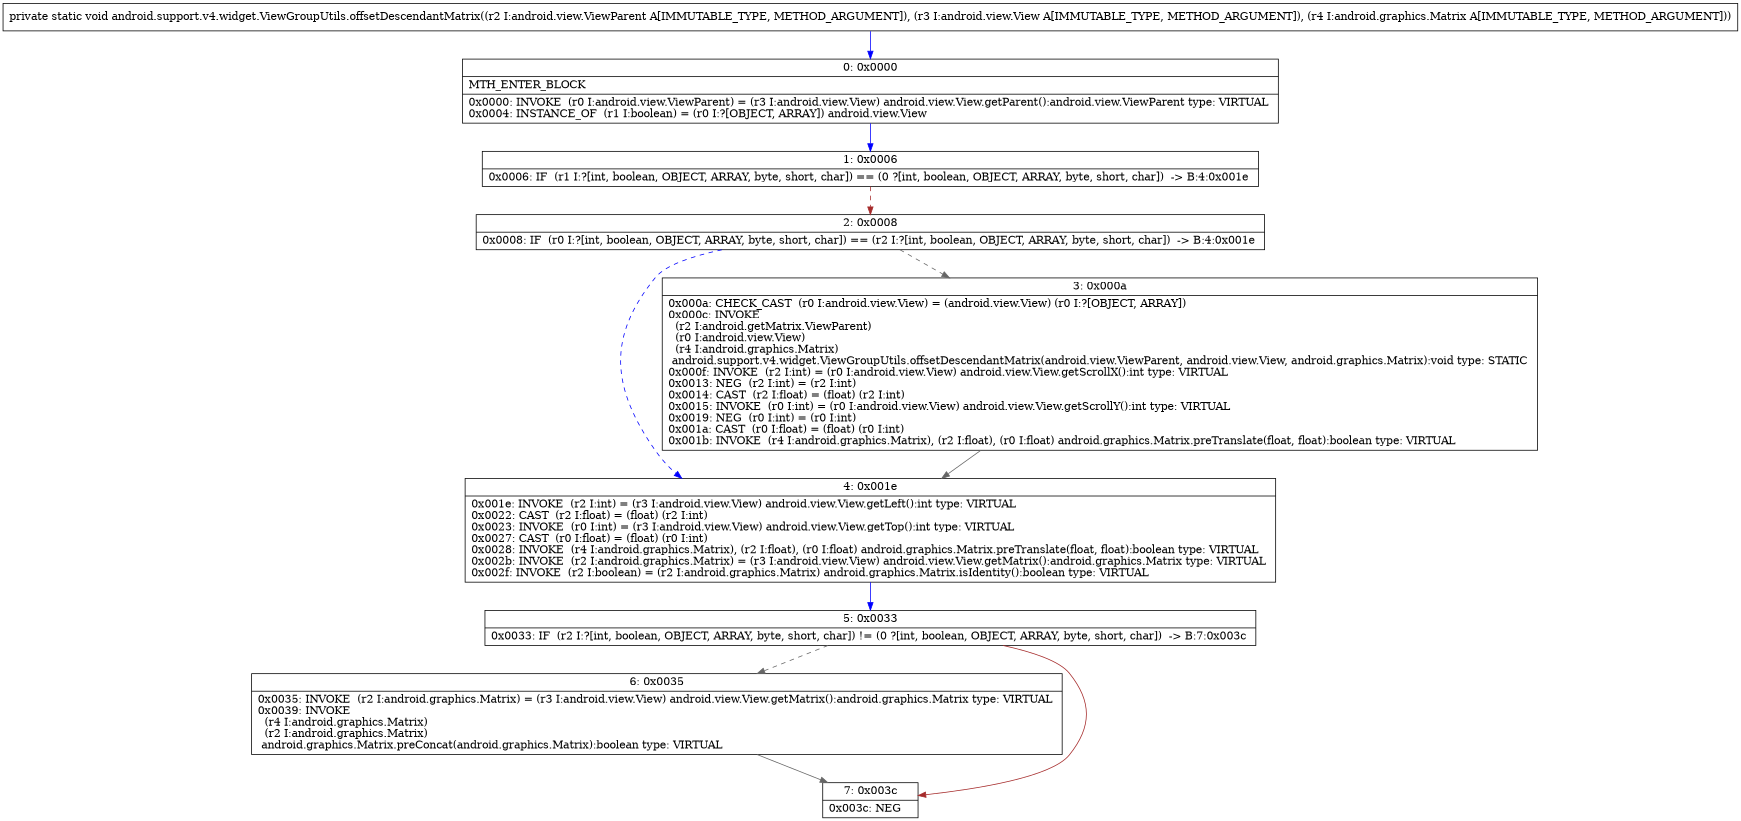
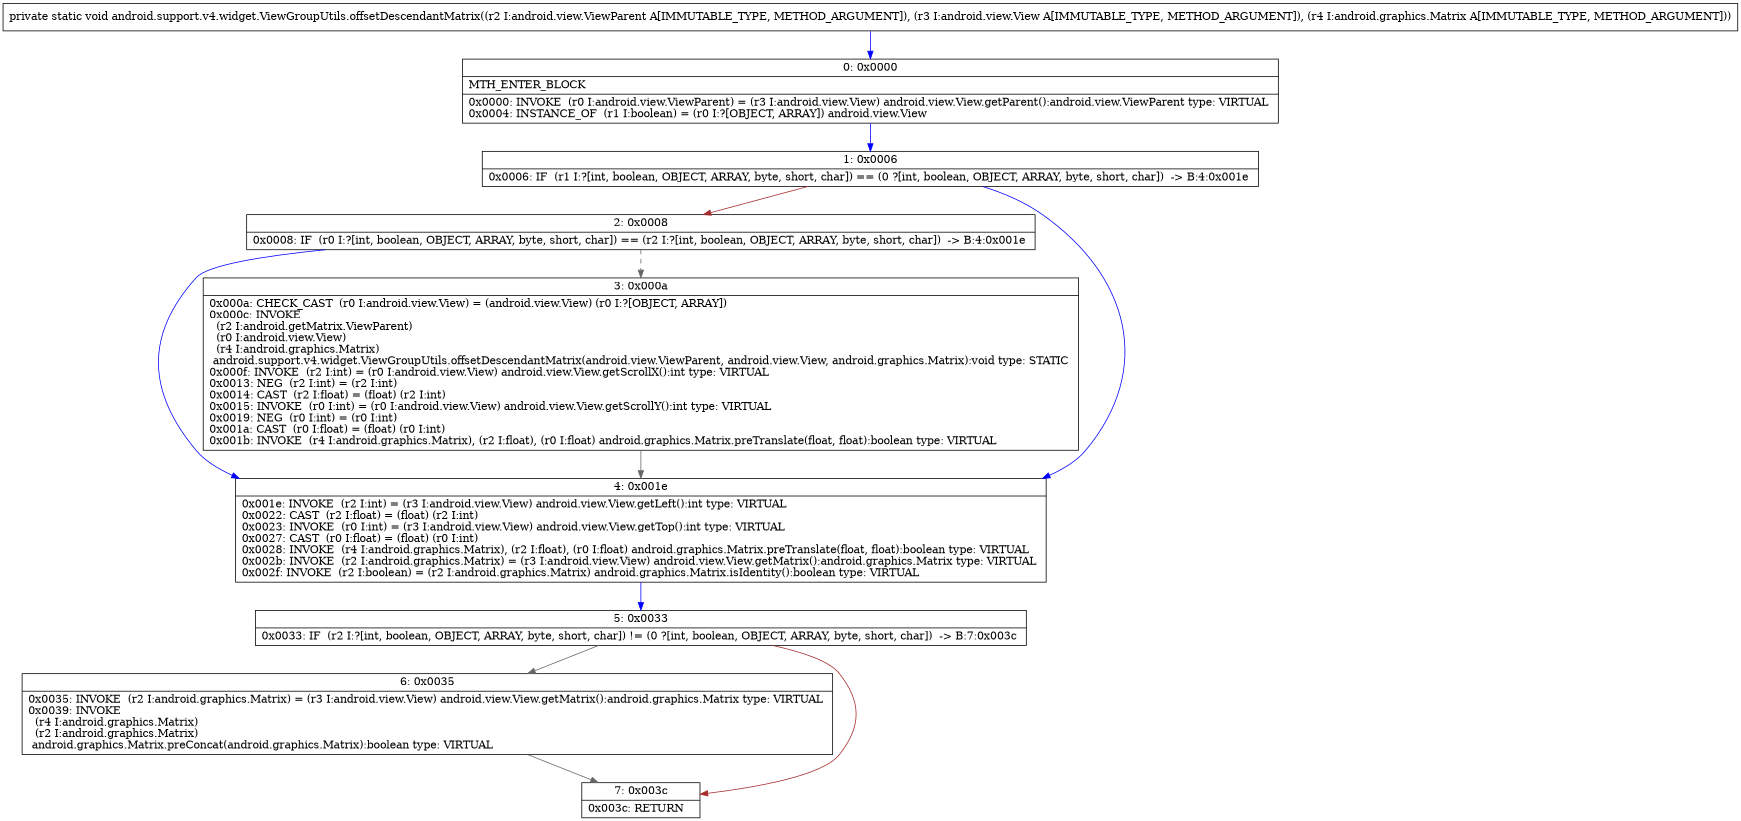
edge "1: 0x0006" -> "2: 0x0008": style dashed -> solid
edge "1: 0x0006" -> "4: 0x001e": added
edge "2: 0x0008" -> "4: 0x001e": style dashed -> solid
edge "5: 0x0033" -> "6: 0x0035": style dashed -> solid
node "7: 0x003c": text "0x003c: NEG" -> "0x003c: RETURN"
